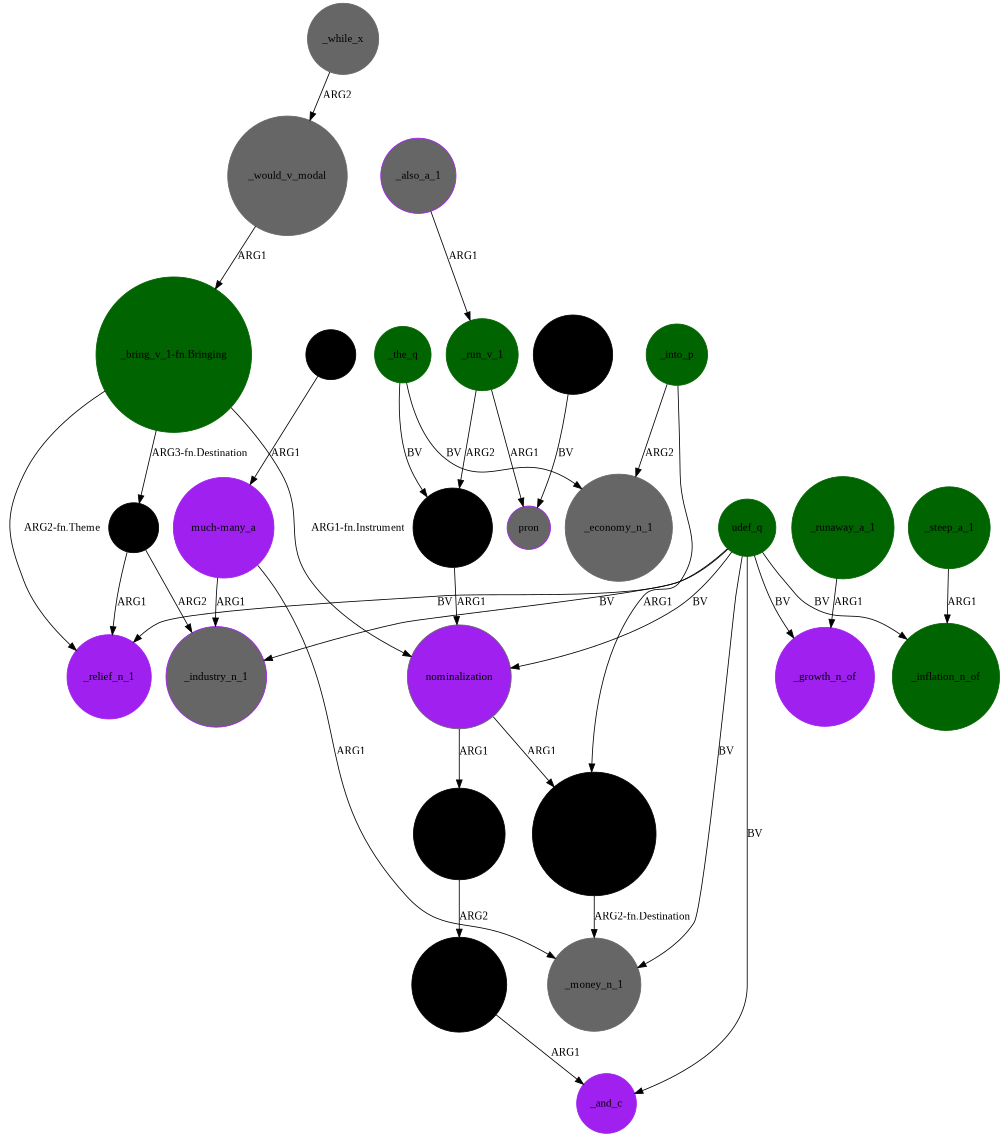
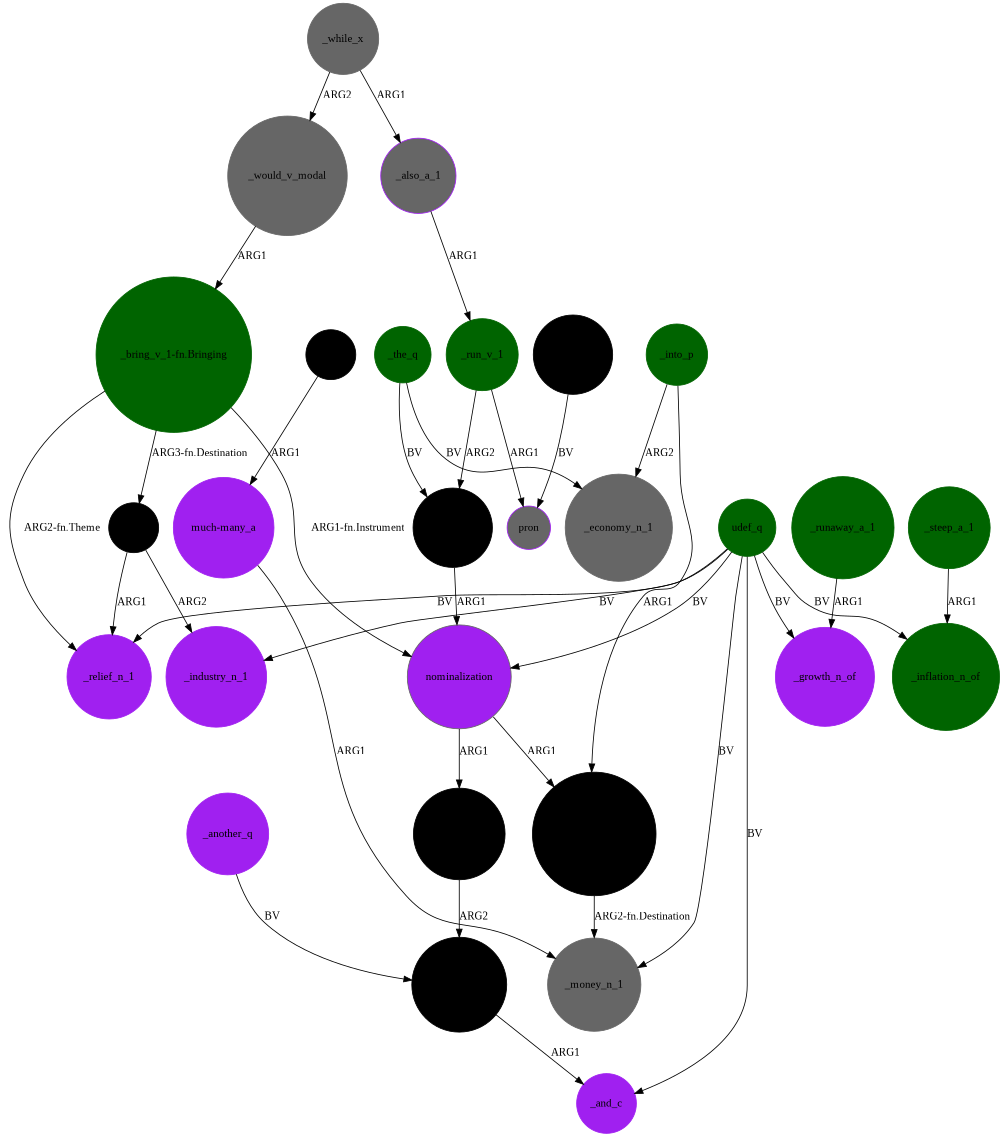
edge "_while_x" -> "_also_a_1": added, label "ARG1"
edge "much-many_a" -> "_industry_n_1": removed, label "ARG1"
node "_industry_n_1": fillcolor gray40 -> purple
node "_another_q": added
